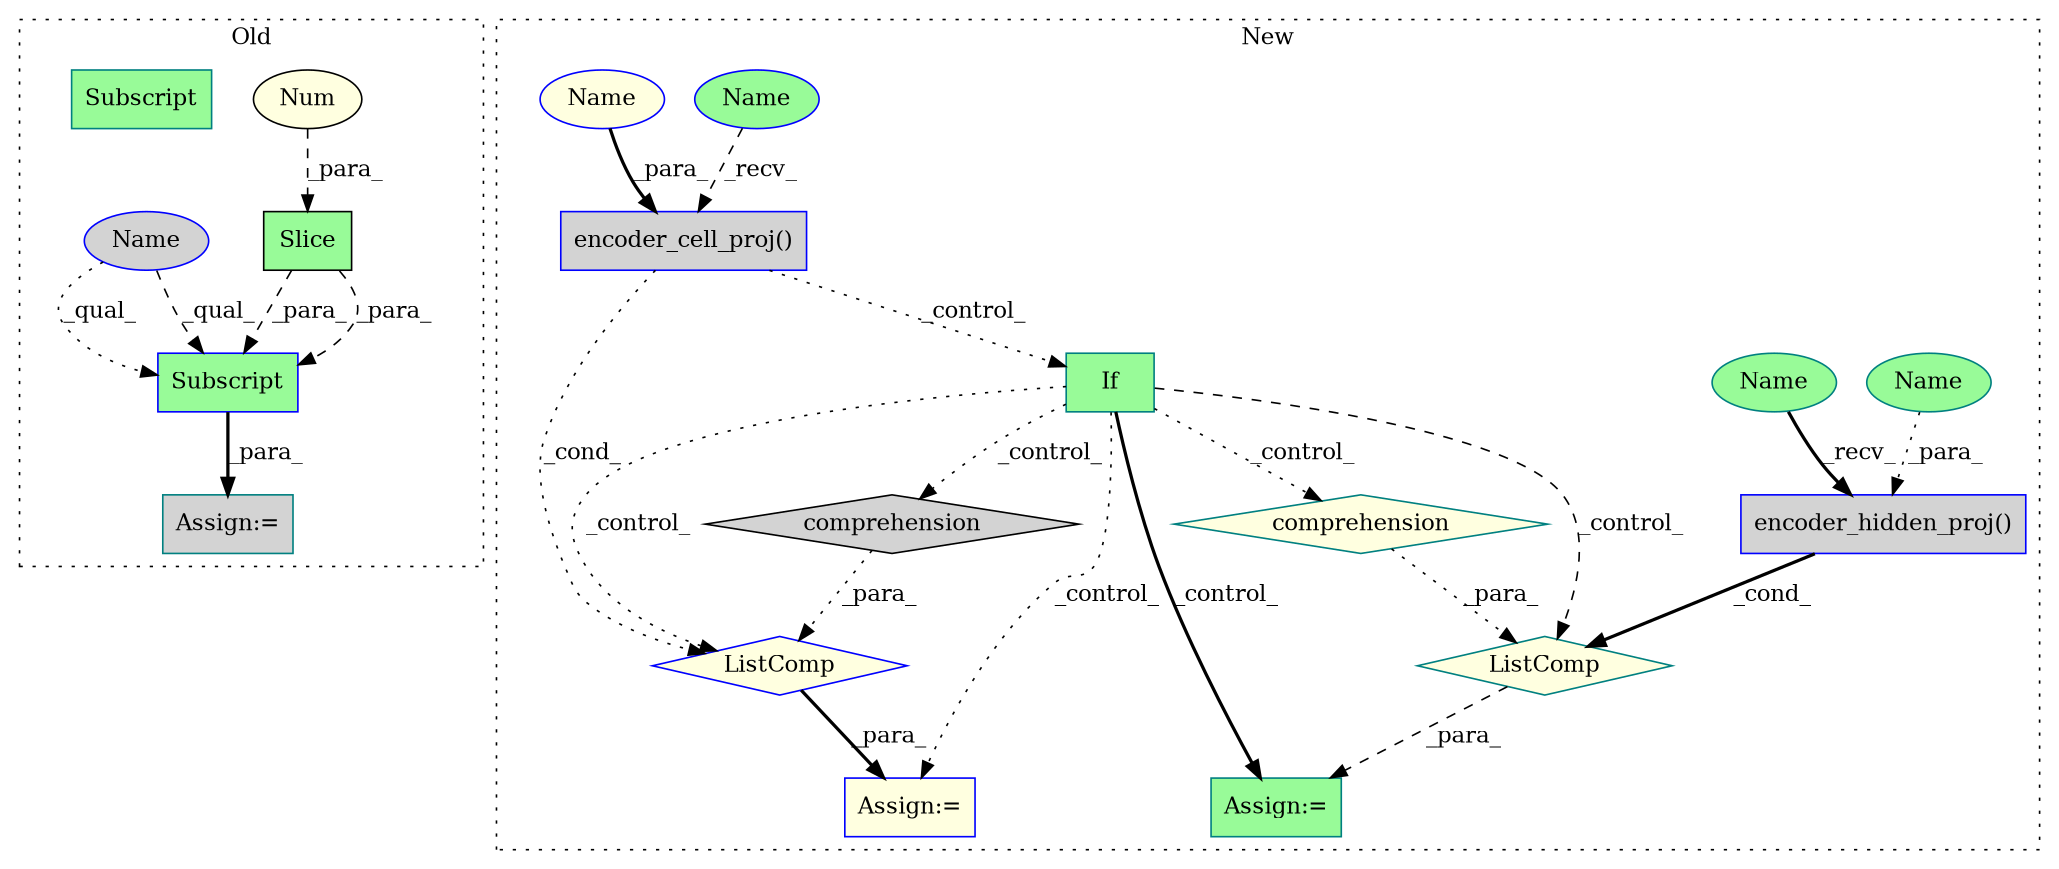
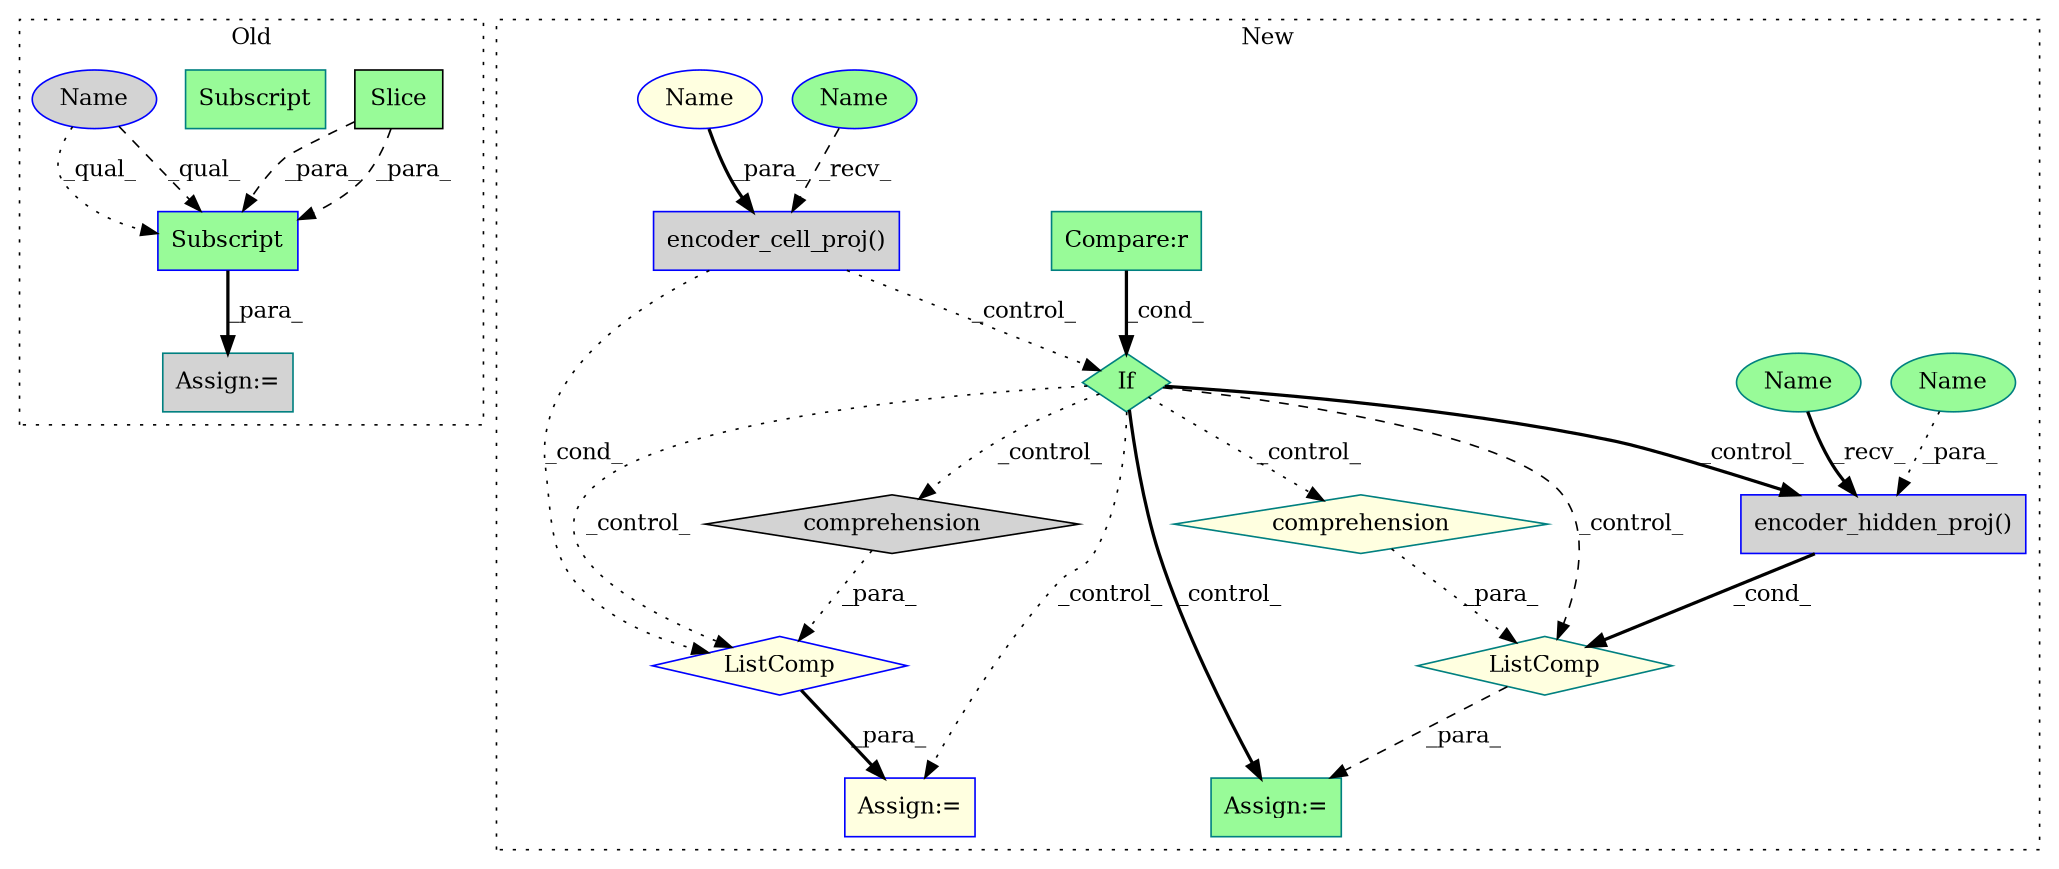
node "Num": removed
node "Compare:r": added
node "If": shape box -> diamond
edge "If" -> "encoder_hidden_proj()": added, label "_control_"
